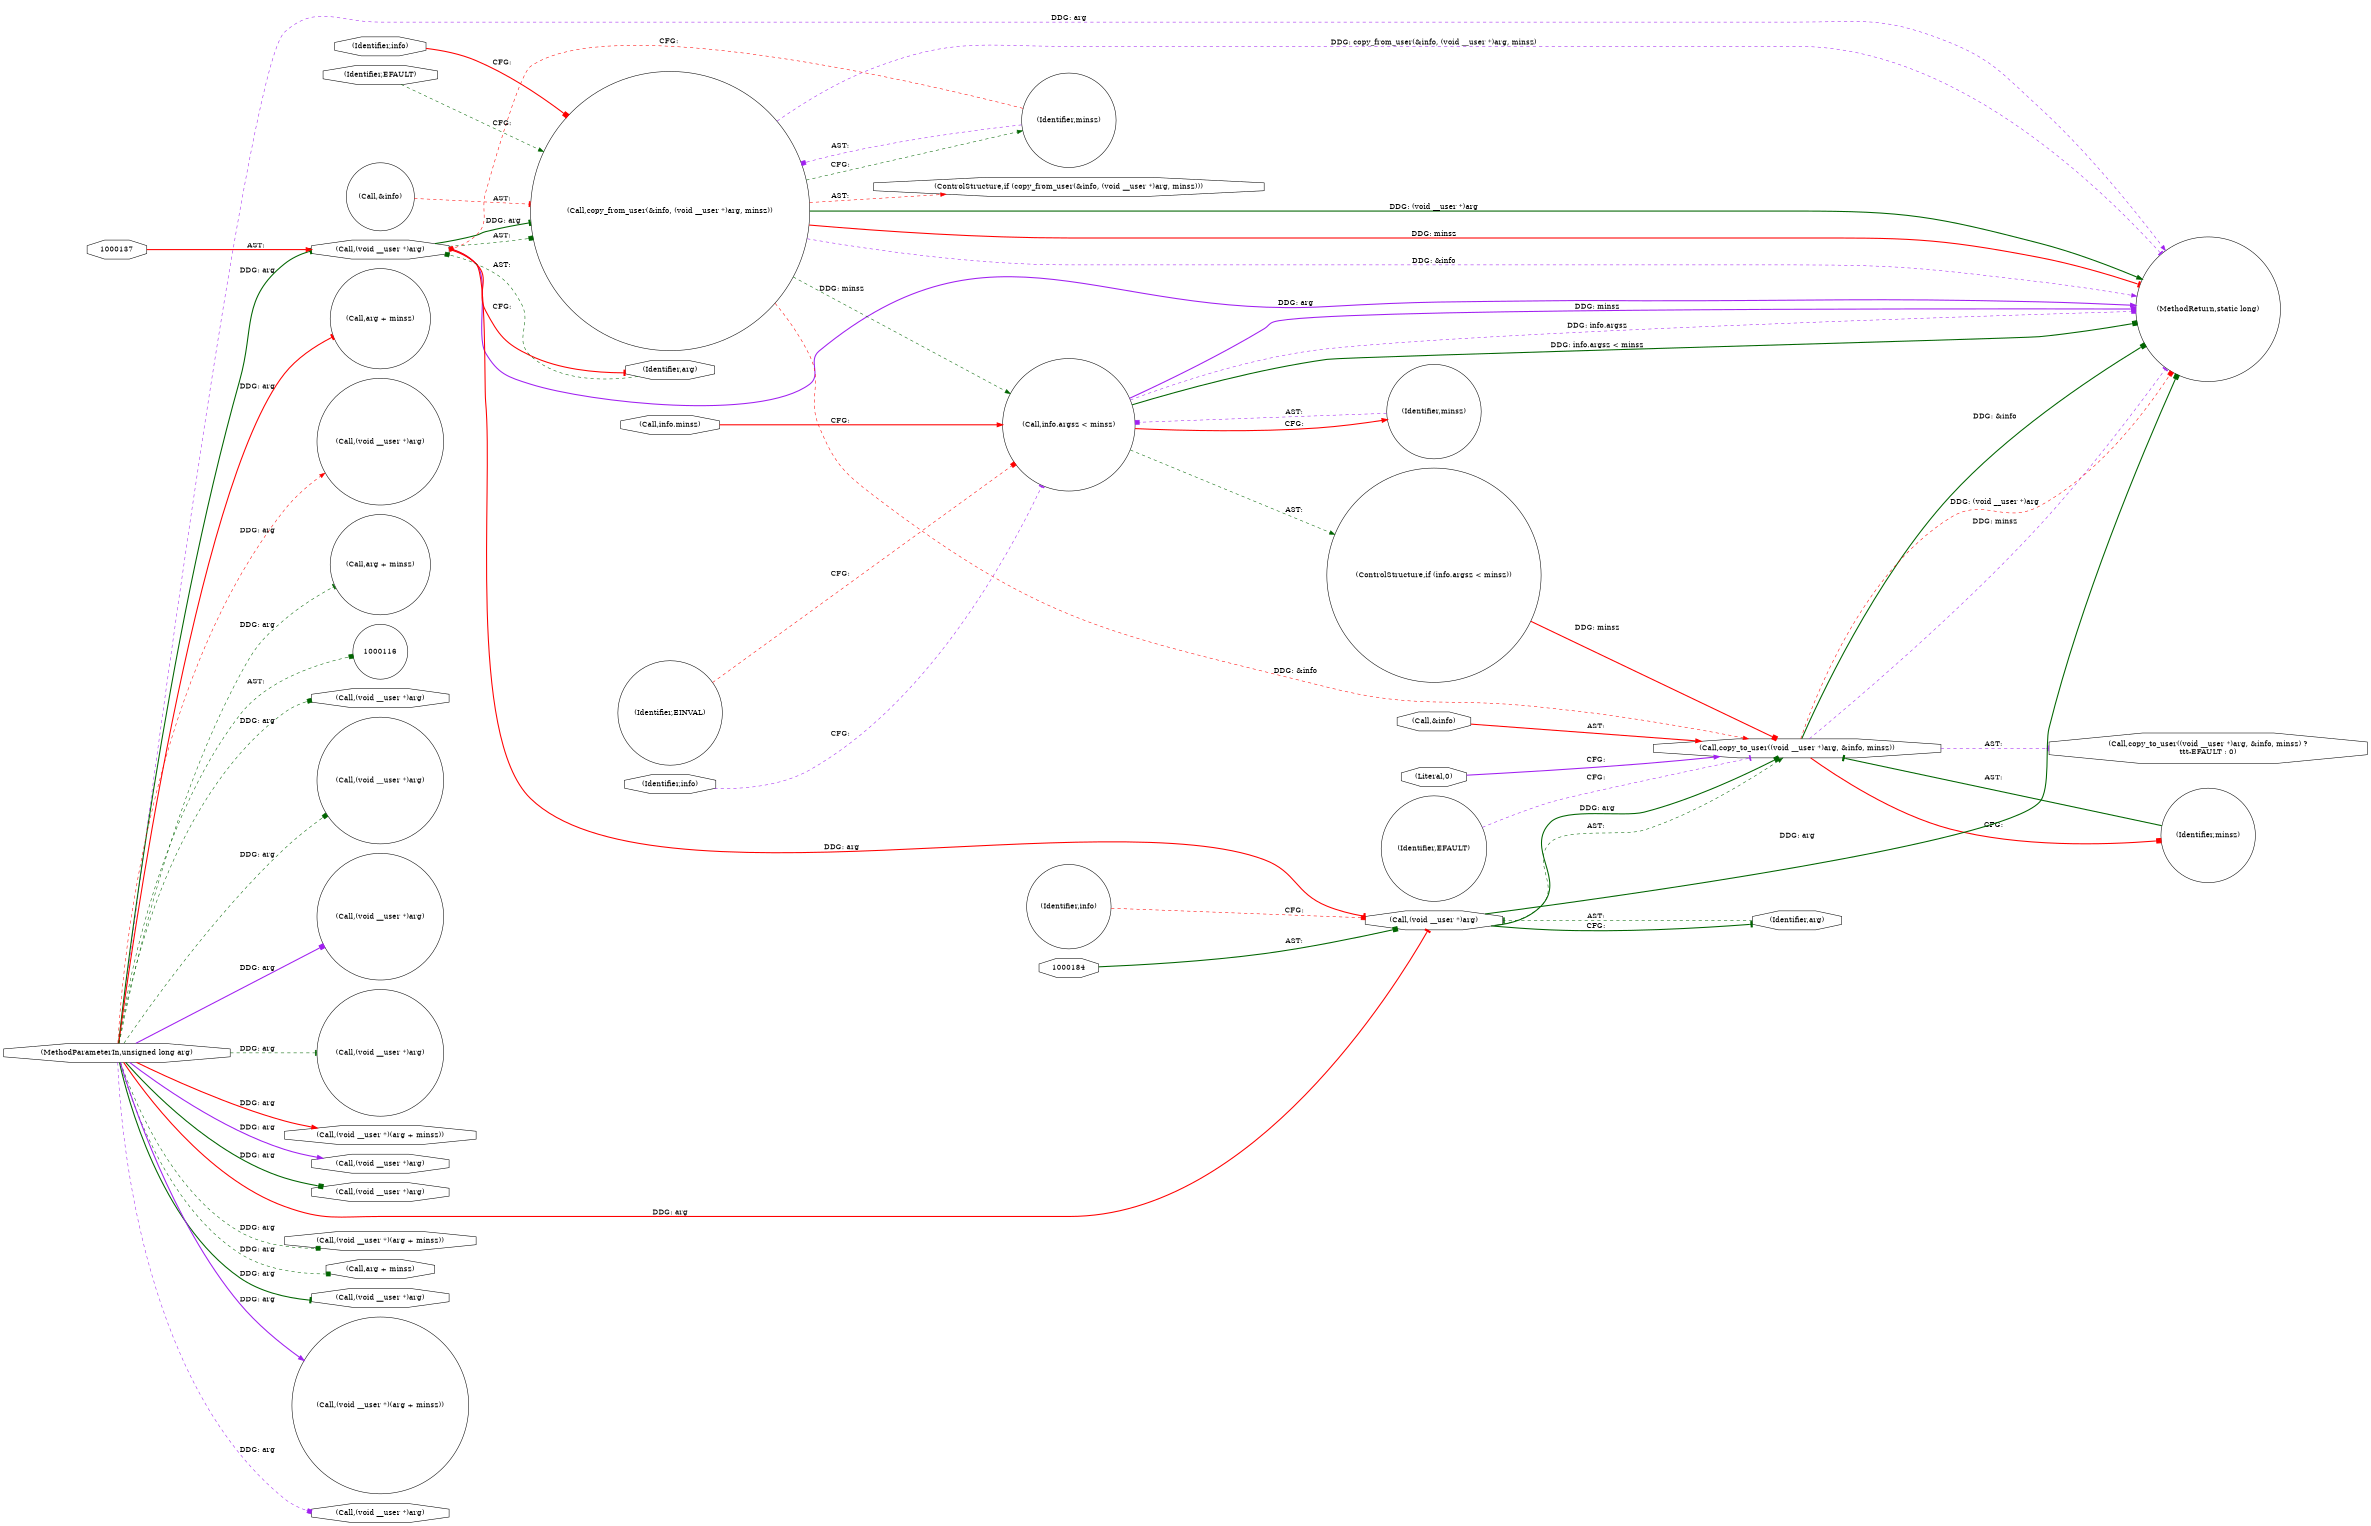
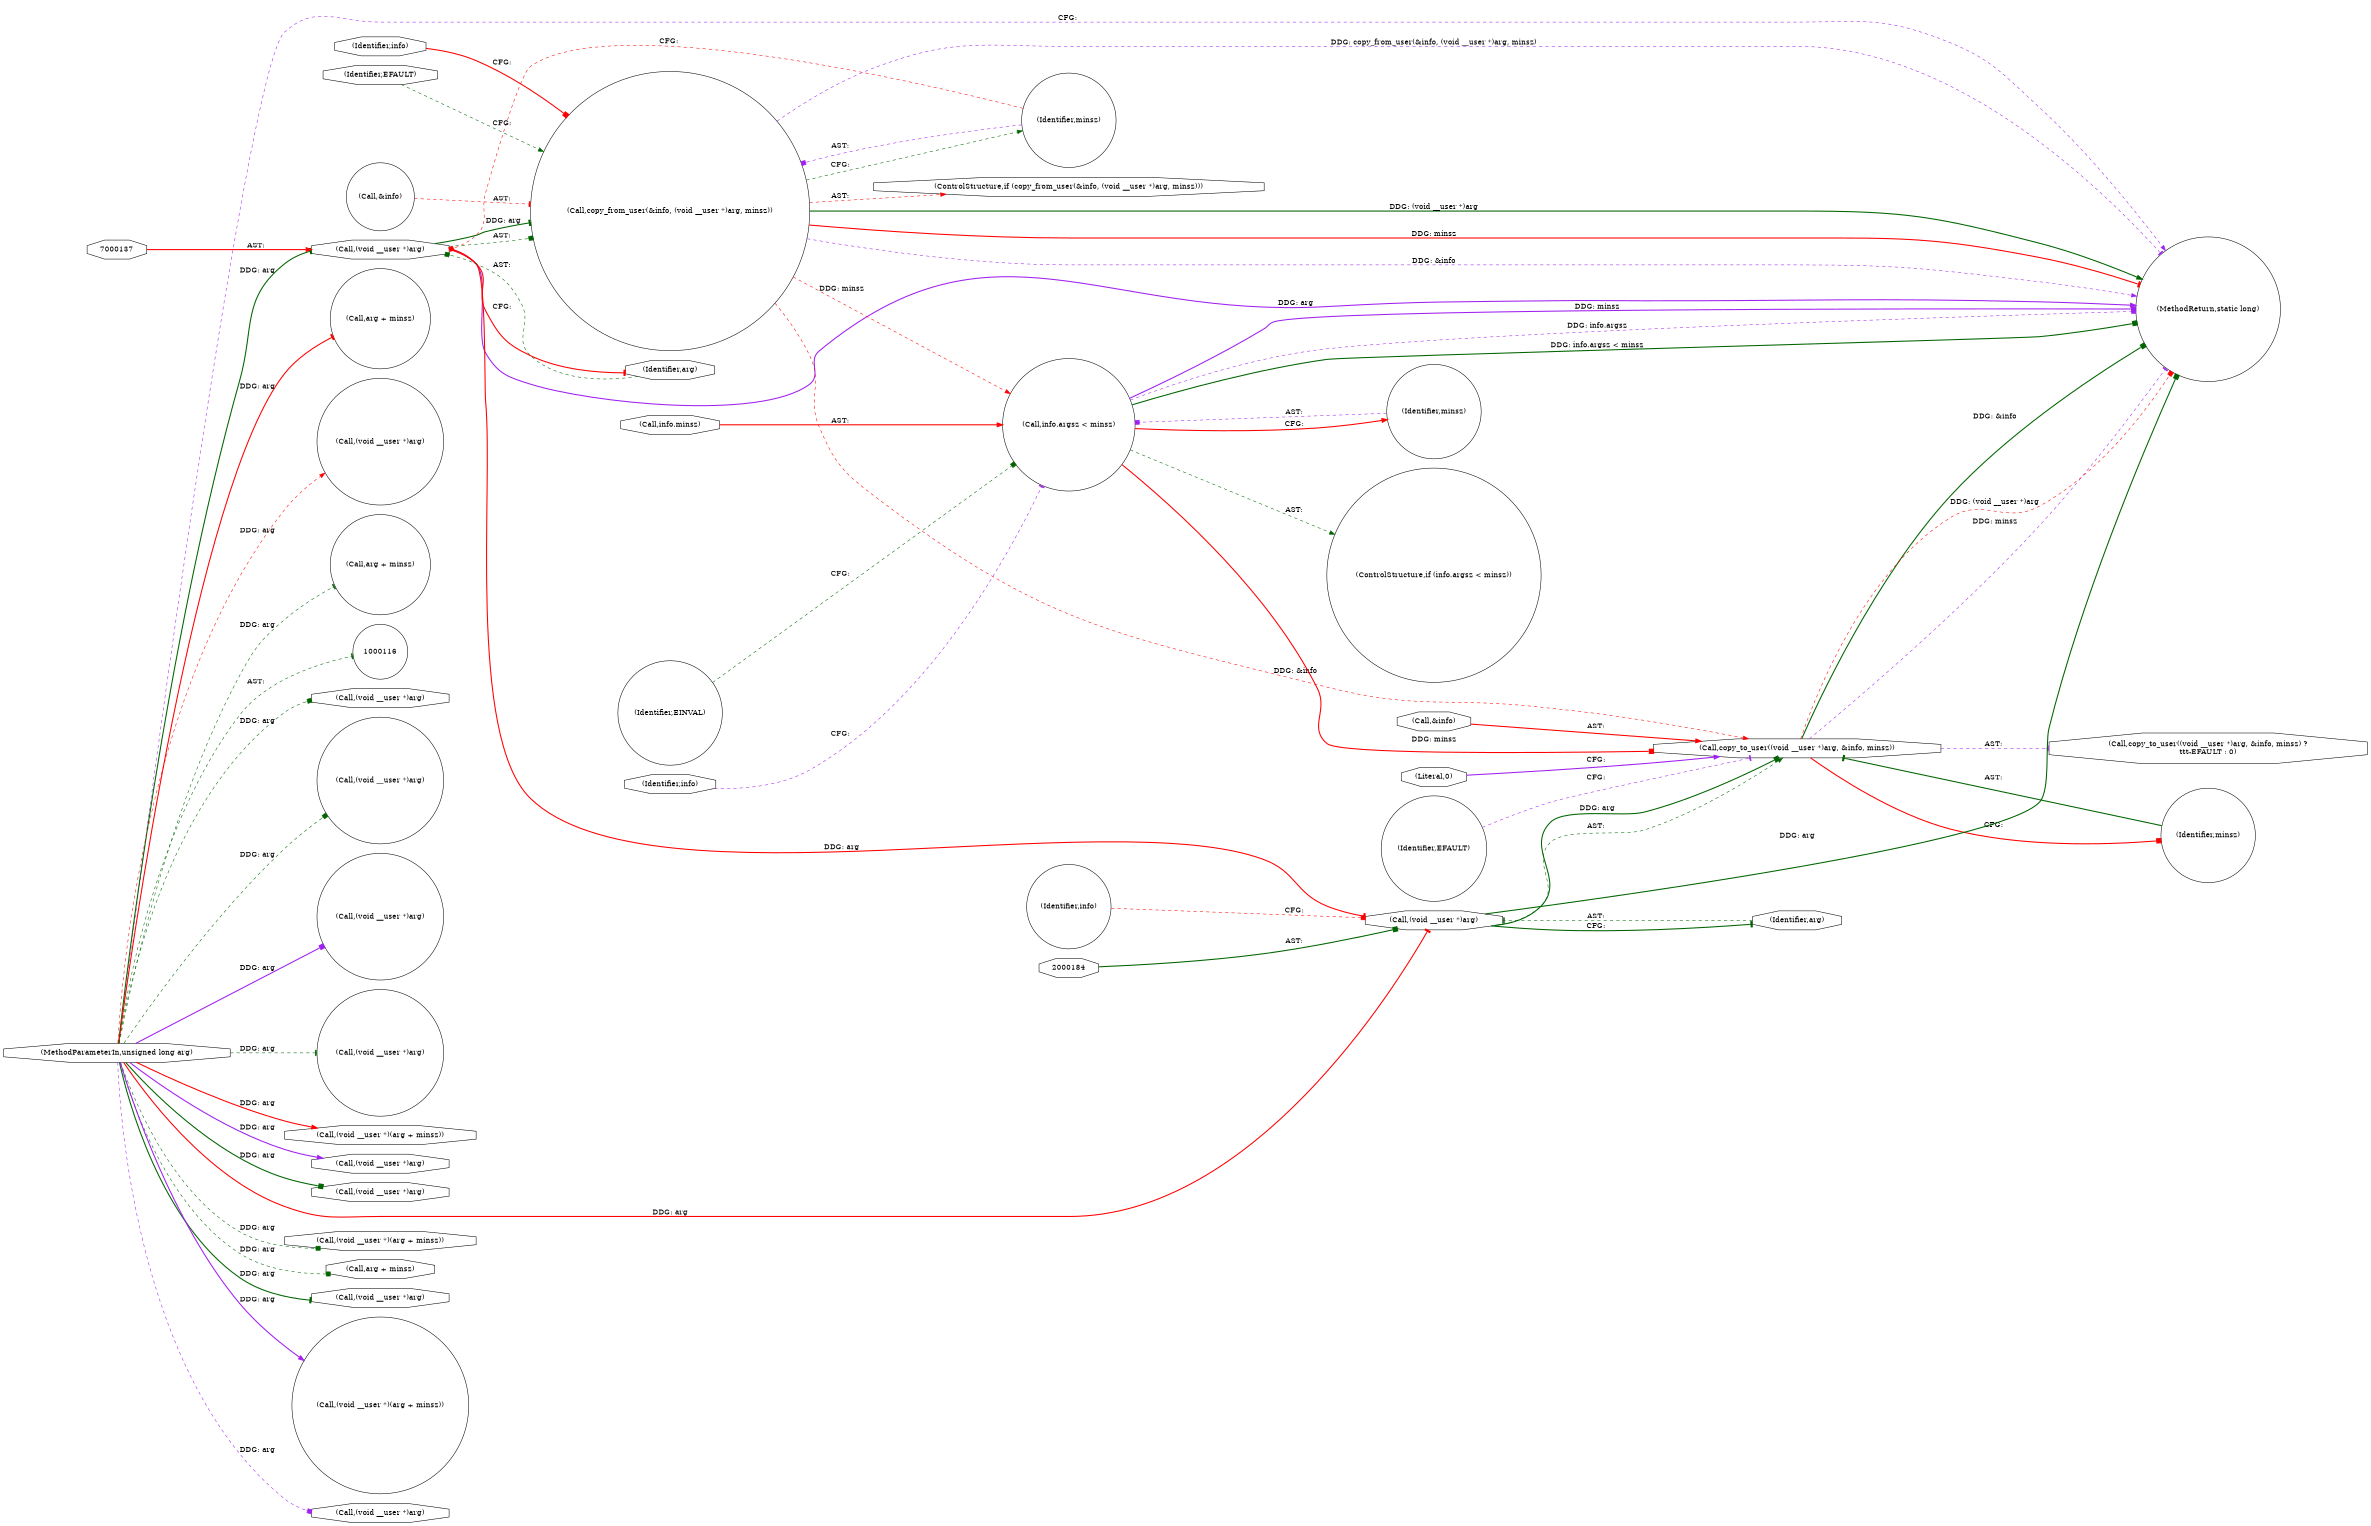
edge "(MethodParameterIn,unsigned long arg)" -> "(MethodReturn,static long)": label "DDG: arg" -> "CFG: "
node "1000137": label "1000137" -> "7000137"
edge "(Call,copy_from_user(&info, (void __user *)arg, minsz))" -> "(Call,info.argsz < minsz)": color darkgreen -> red
edge "(Call,info.minsz)" -> "(Call,info.argsz < minsz)": label "CFG: " -> "AST: "
edge "(Identifier,EINVAL)" -> "(Call,info.argsz < minsz)": color red -> darkgreen
edge "(ControlStructure,if (info.argsz < minsz))" -> "(Call,copy_to_user((void __user *)arg, &info, minsz))": now "(Call,info.argsz < minsz)" -> "(Call,copy_to_user((void __user *)arg, &info, minsz))"
edge "(MethodParameterIn,unsigned long arg)" -> "1000116": arrowhead box -> tee
node "1000184": label "1000184" -> "2000184"
